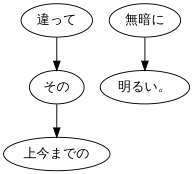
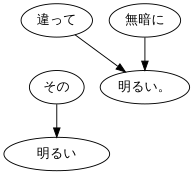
edge "違って" -> "その": now "違って" -> "明るい。"
node "上今までの": label "上今までの" -> "明るい"
